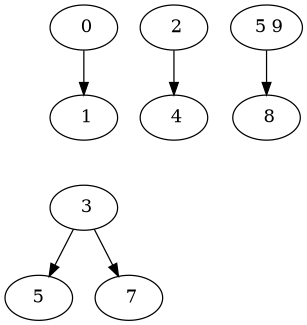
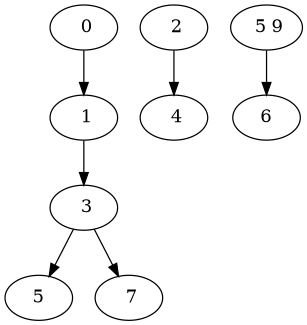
node "8": label "8" -> "6"
edge "1" -> "3": added
